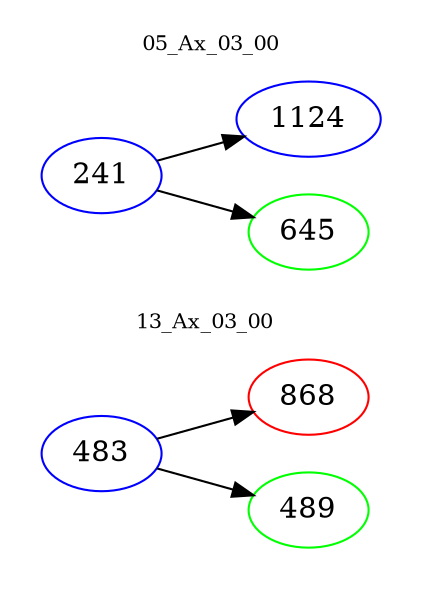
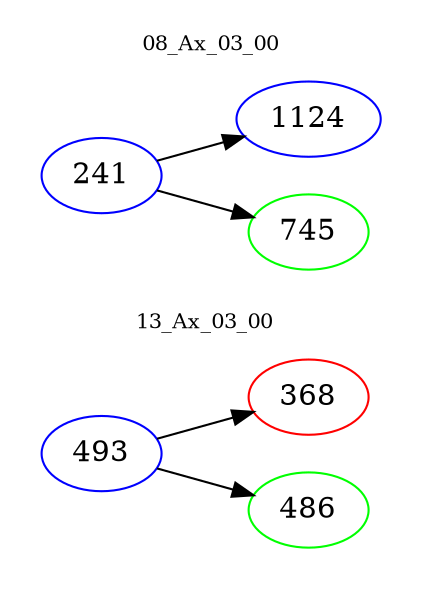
cluster "05_Ax_03_00": label "05_Ax_03_00" -> "08_Ax_03_00"
node "645": label "645" -> "745"
node "868": label "868" -> "368"
node "483": label "483" -> "493"
node "489": label "489" -> "486"
